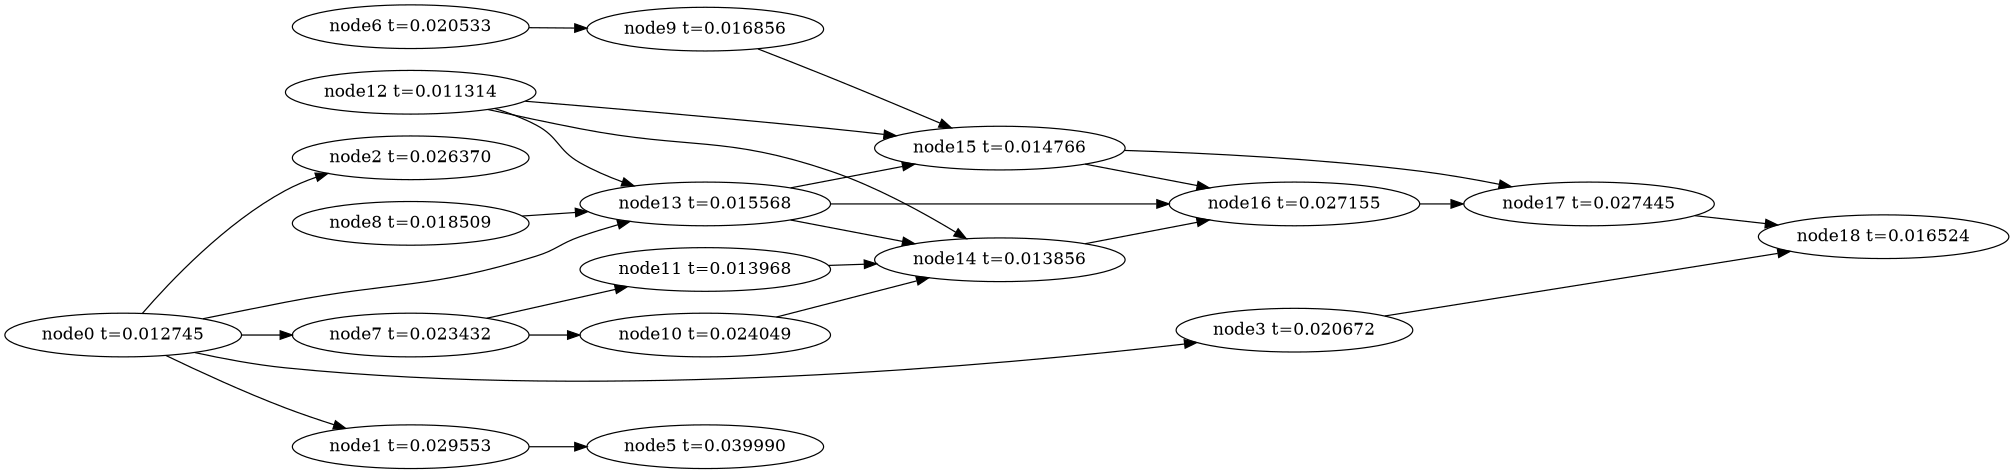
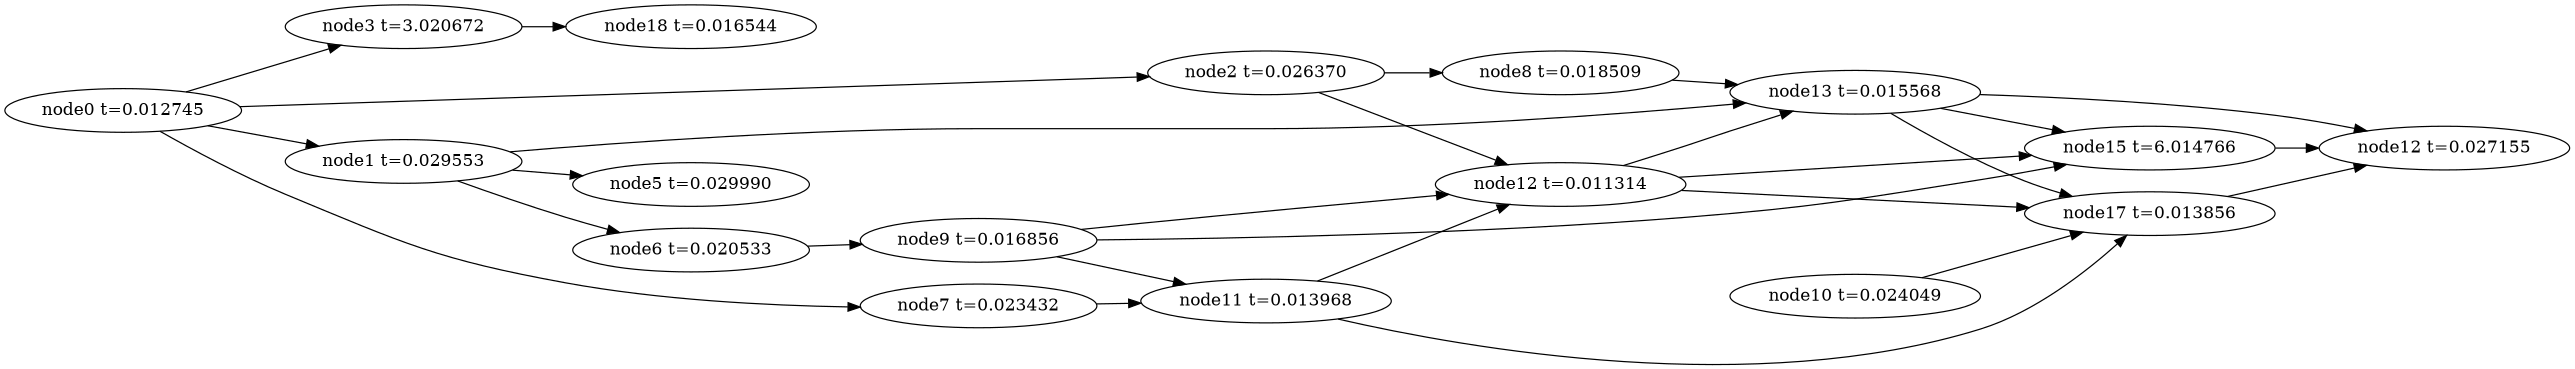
edge "node2 t=0.026370" -> "node8 t=0.018509": added
edge "node2 t=0.026370" -> "node12 t=0.011314": added
node "node15 t=0.014766": label "node15 t=0.014766" -> "node15 t=6.014766"
node "node16 t=0.027155": label "node16 t=0.027155" -> "node12 t=0.027155"
node "node17 t=0.027445": removed
edge "node1 t=0.029553" -> "node6 t=0.020533": added
edge "node9 t=0.016856" -> "node12 t=0.011314": added
node "node18 t=0.016524": label "node18 t=0.016524" -> "node18 t=0.016544"
edge "node11 t=0.013968" -> "node12 t=0.011314": added
node "node14 t=0.013856": label "node14 t=0.013856" -> "node17 t=0.013856"
edge "node9 t=0.016856" -> "node11 t=0.013968": added
edge "node0 t=0.012745" -> "node13 t=0.015568": now "node1 t=0.029553" -> "node13 t=0.015568"
node "node3 t=0.020672": label "node3 t=0.020672" -> "node3 t=3.020672"
edge "node7 t=0.023432" -> "node10 t=0.024049": removed
node "node5 t=0.039990": label "node5 t=0.039990" -> "node5 t=0.029990"
